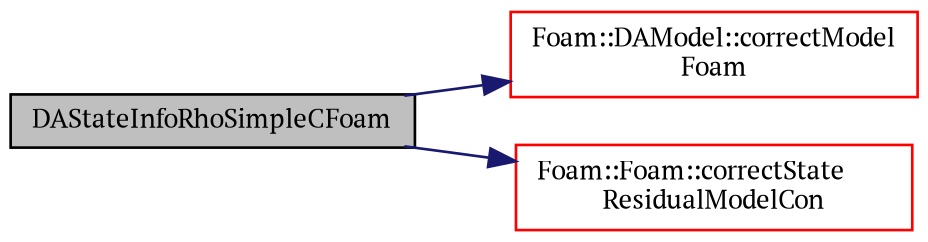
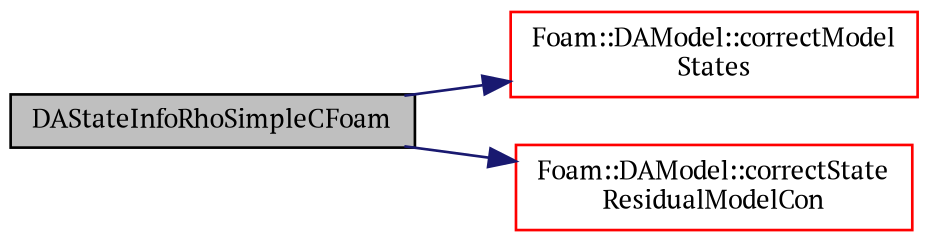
node "Foam::DAModel::correctModel Foam": label "Foam::DAModel::correctModel Foam" -> "Foam::DAModel::correctModel States"
node "Foam::Foam::correctState ResidualModelCon": label "Foam::Foam::correctState ResidualModelCon" -> "Foam::DAModel::correctState ResidualModelCon"
